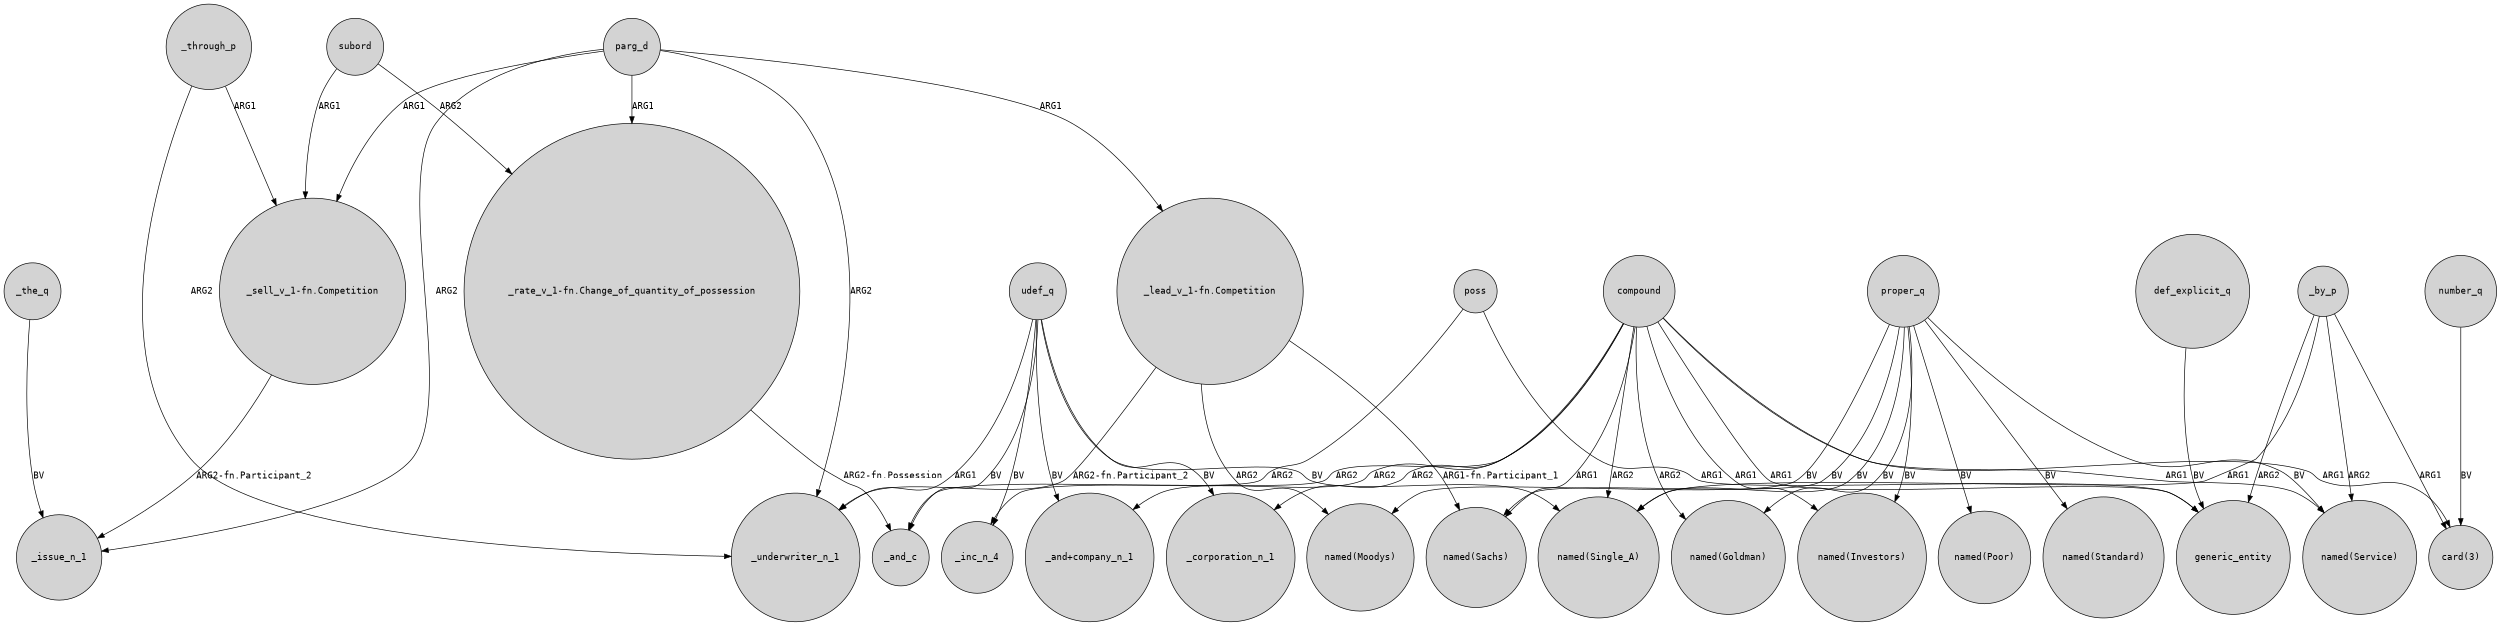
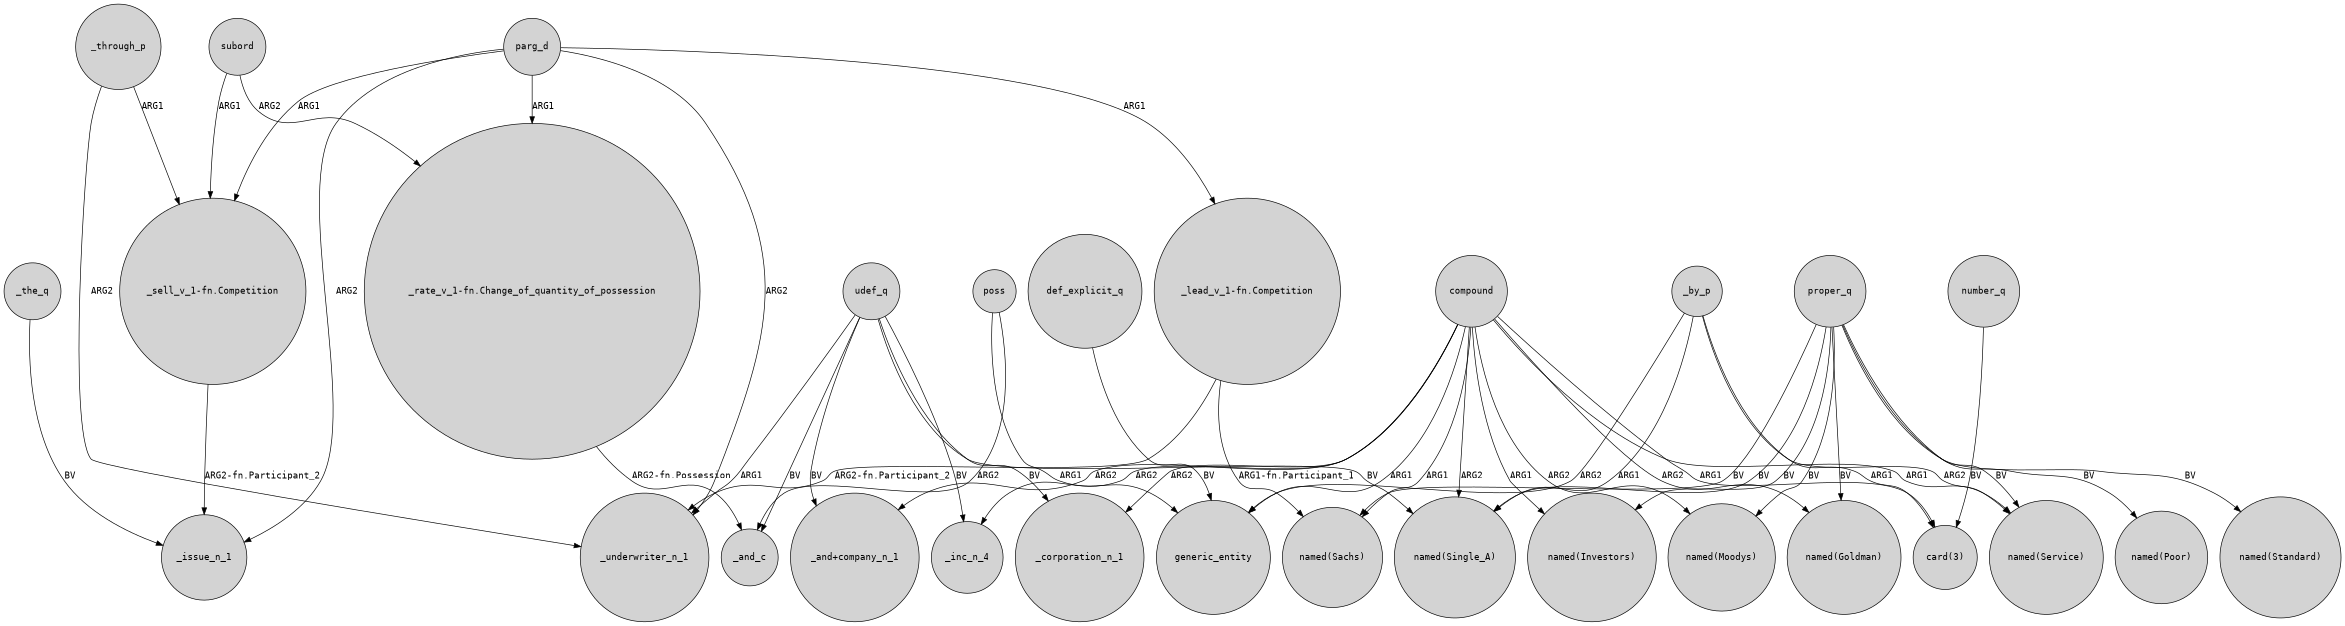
edge "_lead_v_1-fn.Competition" -> "named(Moodys)": now "compound" -> "named(Moodys)"
